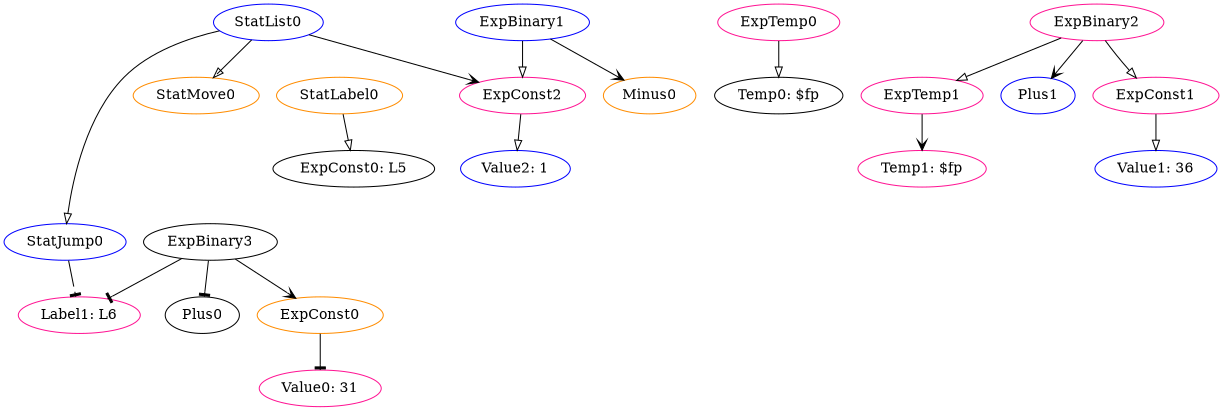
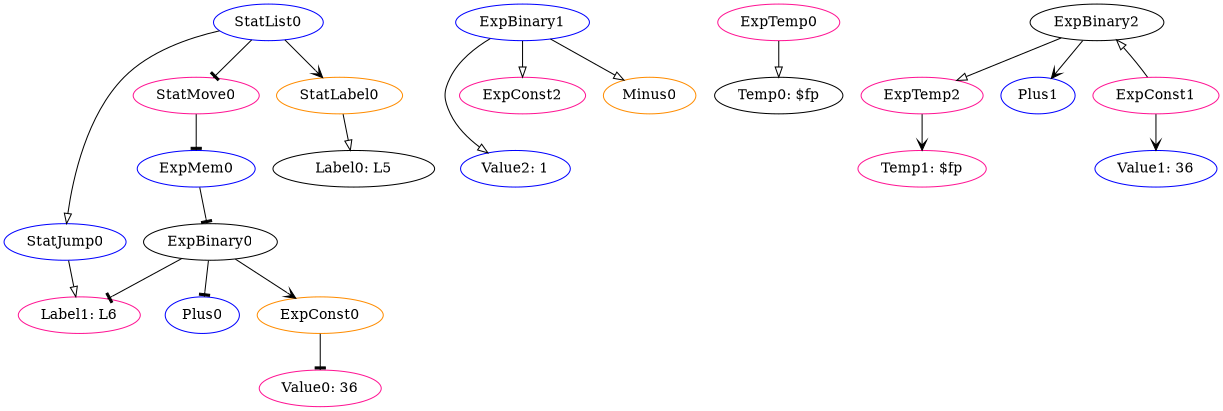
node "ExpBinary2": color deeppink -> black
edge "ExpBinary2" -> "ExpConst1": reversed
edge "StatList0" -> "StatMove0": arrowhead onormal -> tee
edge "StatList0" -> "ExpConst2": now "StatList0" -> "StatLabel0"
edge "ExpBinary1" -> "Minus0": arrowhead vee -> onormal
node "StatMove0": color darkorange -> deeppink
node "ExpTemp1": label "ExpTemp1" -> "ExpTemp2"
edge "ExpConst2" -> "Value2: 1": now "ExpBinary1" -> "Value2: 1"
edge "ExpConst1" -> "Value1: 36": arrowhead onormal -> vee
node "ExpMem0": added
node "ExpConst0: L5": label "ExpConst0: L5" -> "Label0: L5"
node "ExpBinary3": label "ExpBinary3" -> "ExpBinary0"
edge "StatJump0" -> "Label1: L6": arrowhead tee -> onormal
node "Plus0": color black -> blue
node "Value0: 31": label "Value0: 31" -> "Value0: 36"
